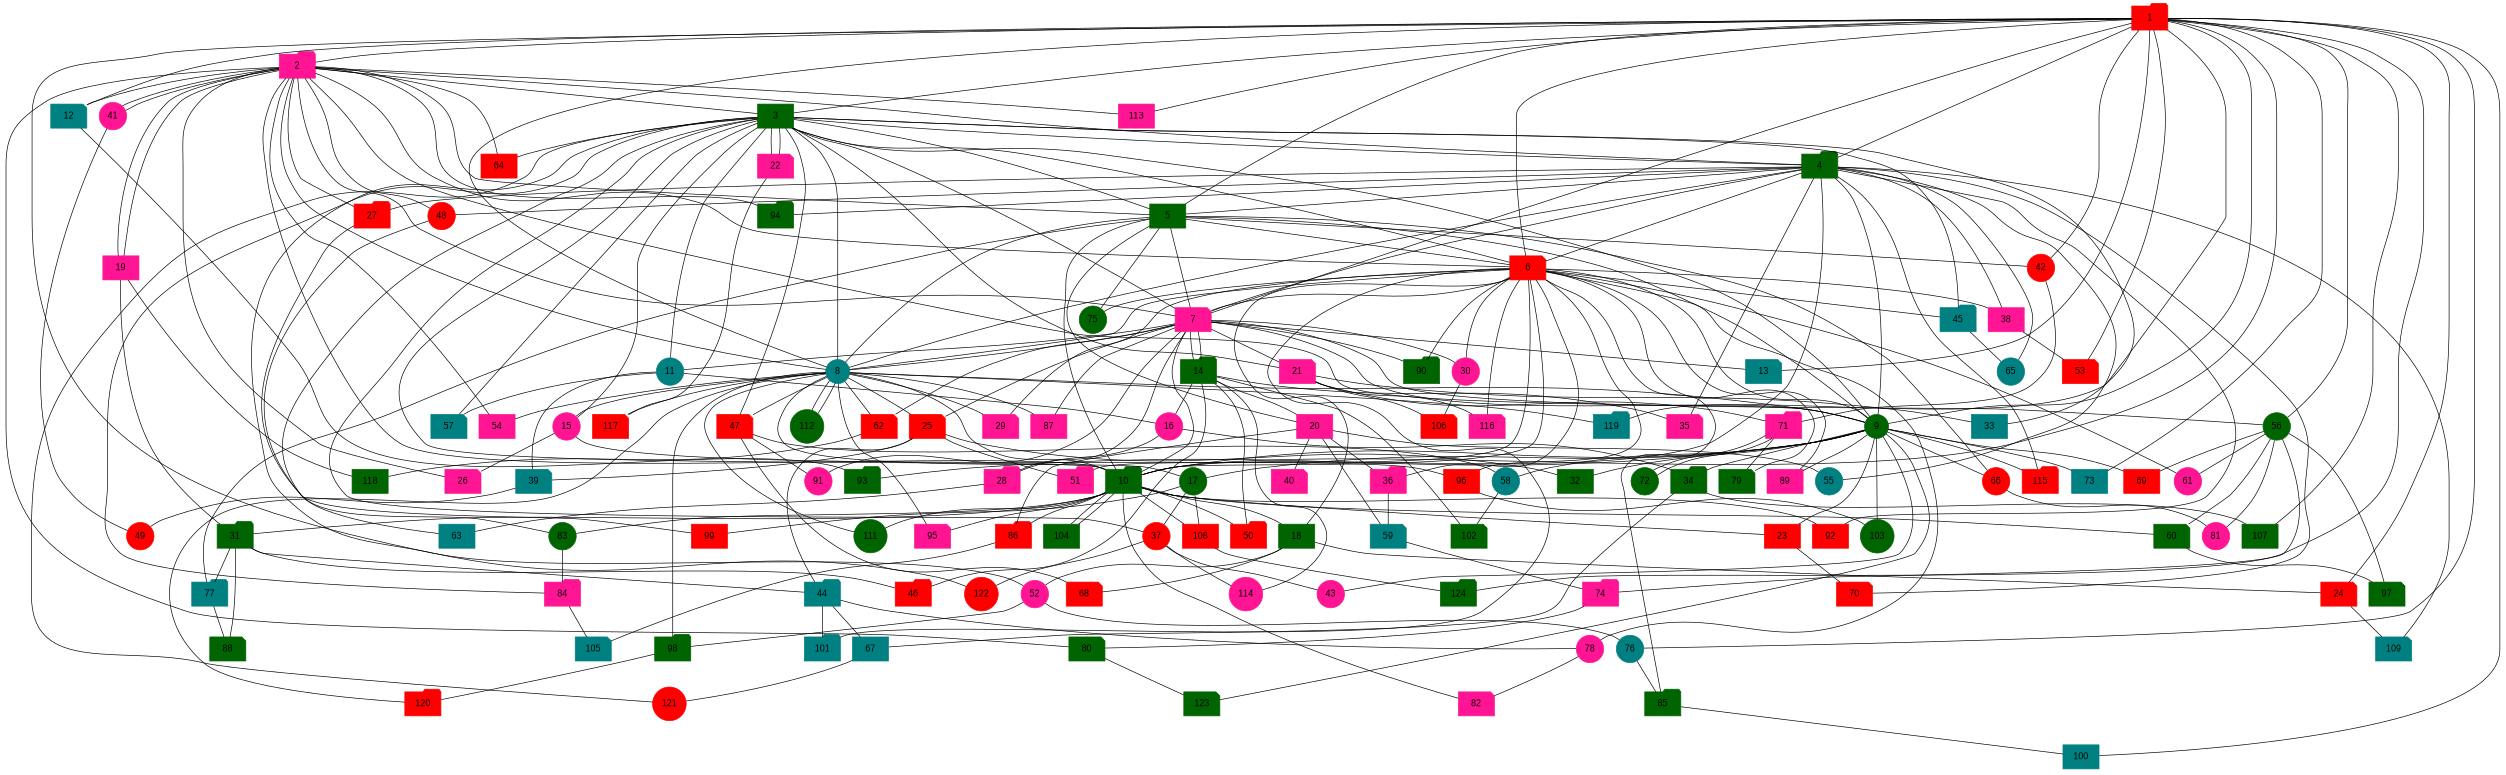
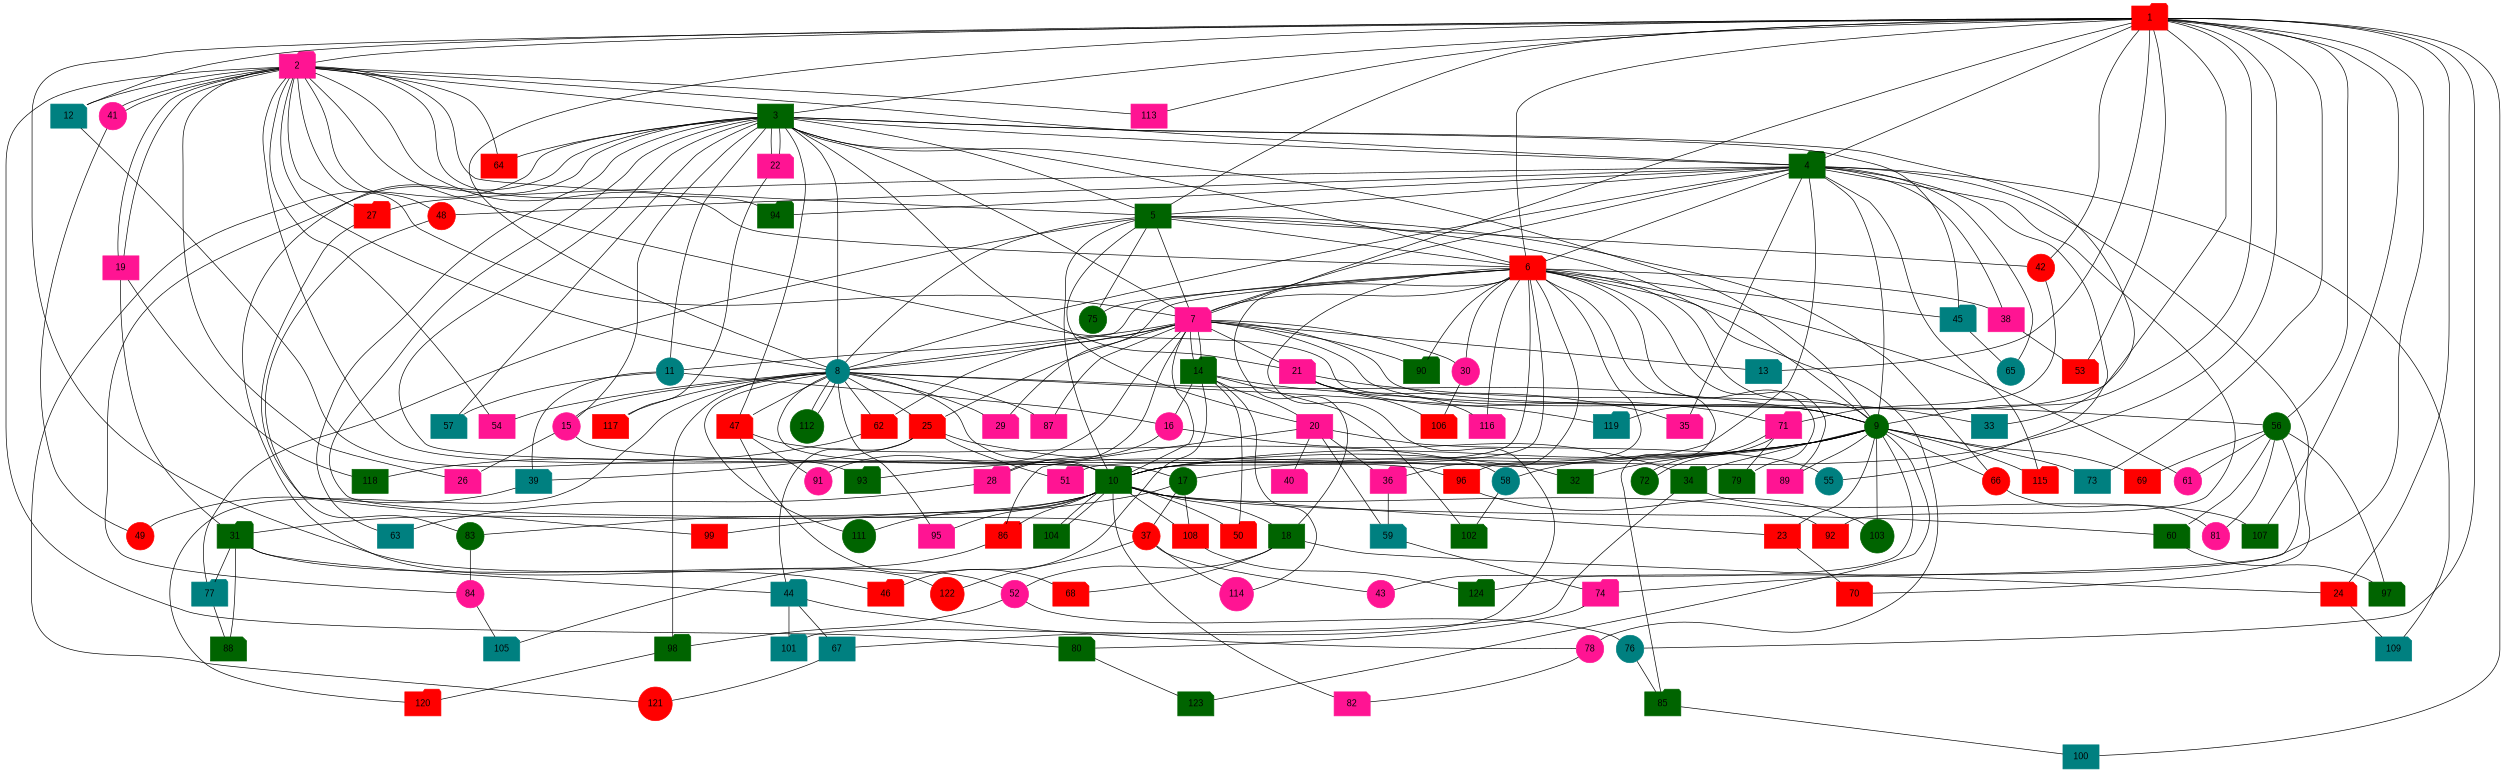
node "84": shape folder -> circle
